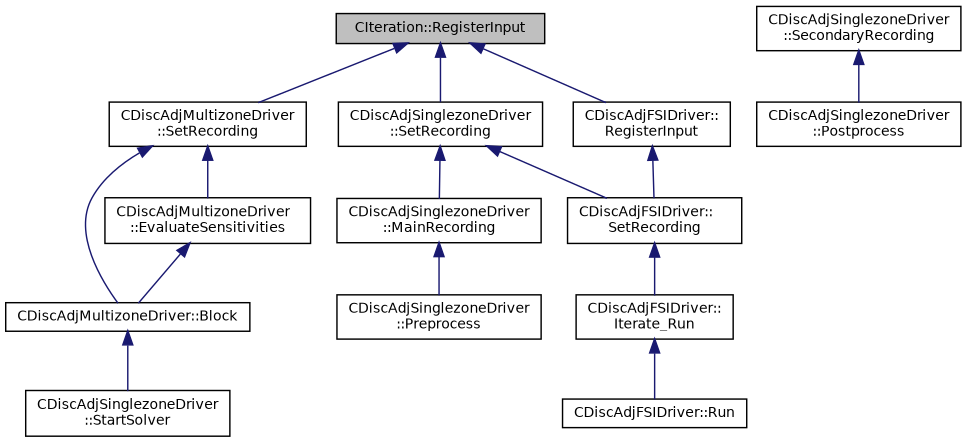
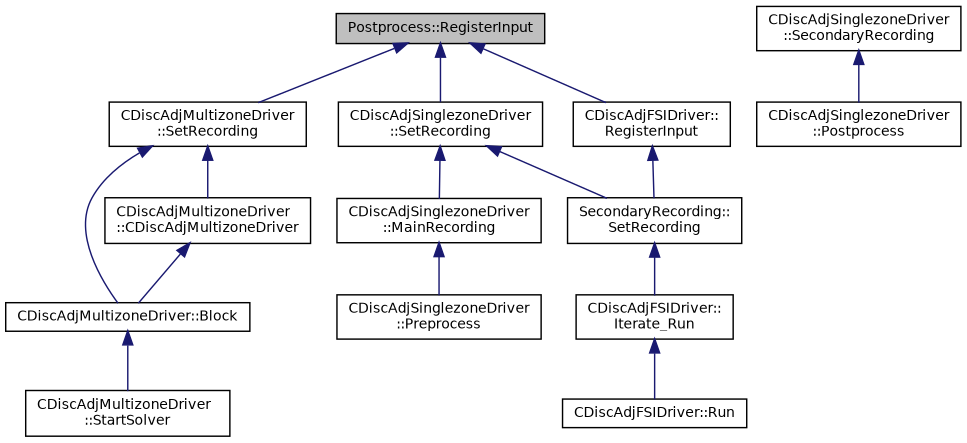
node "CIteration::RegisterInput": label "CIteration::RegisterInput" -> "Postprocess::RegisterInput"
node "CDiscAdjMultizoneDriver ::EvaluateSensitivities": label "CDiscAdjMultizoneDriver ::EvaluateSensitivities" -> "CDiscAdjMultizoneDriver ::CDiscAdjMultizoneDriver"
node "CDiscAdjFSIDriver:: SetRecording": label "CDiscAdjFSIDriver:: SetRecording" -> "SecondaryRecording:: SetRecording"
node "CDiscAdjSinglezoneDriver ::StartSolver": label "CDiscAdjSinglezoneDriver ::StartSolver" -> "CDiscAdjMultizoneDriver ::StartSolver"
